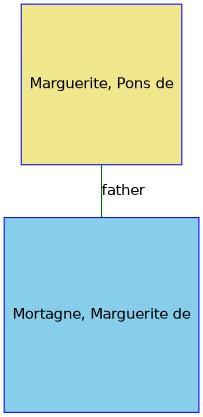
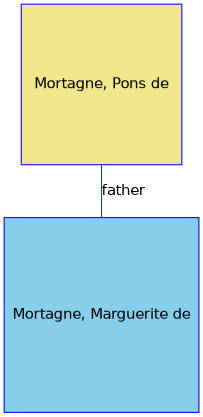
node "Marguerite, Pons de": label "Marguerite, Pons de" -> "Mortagne, Pons de"
